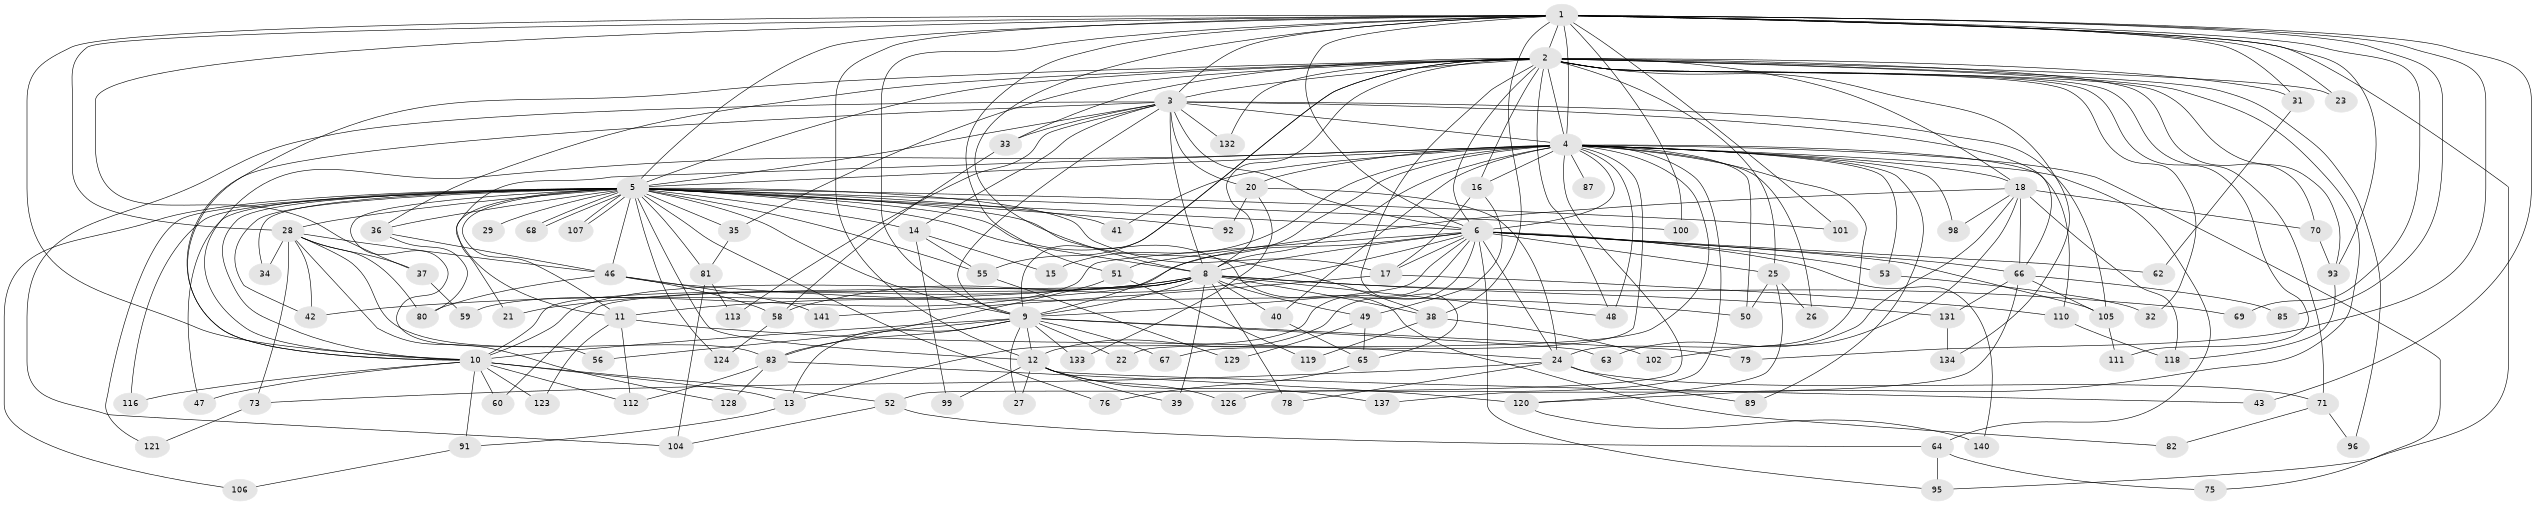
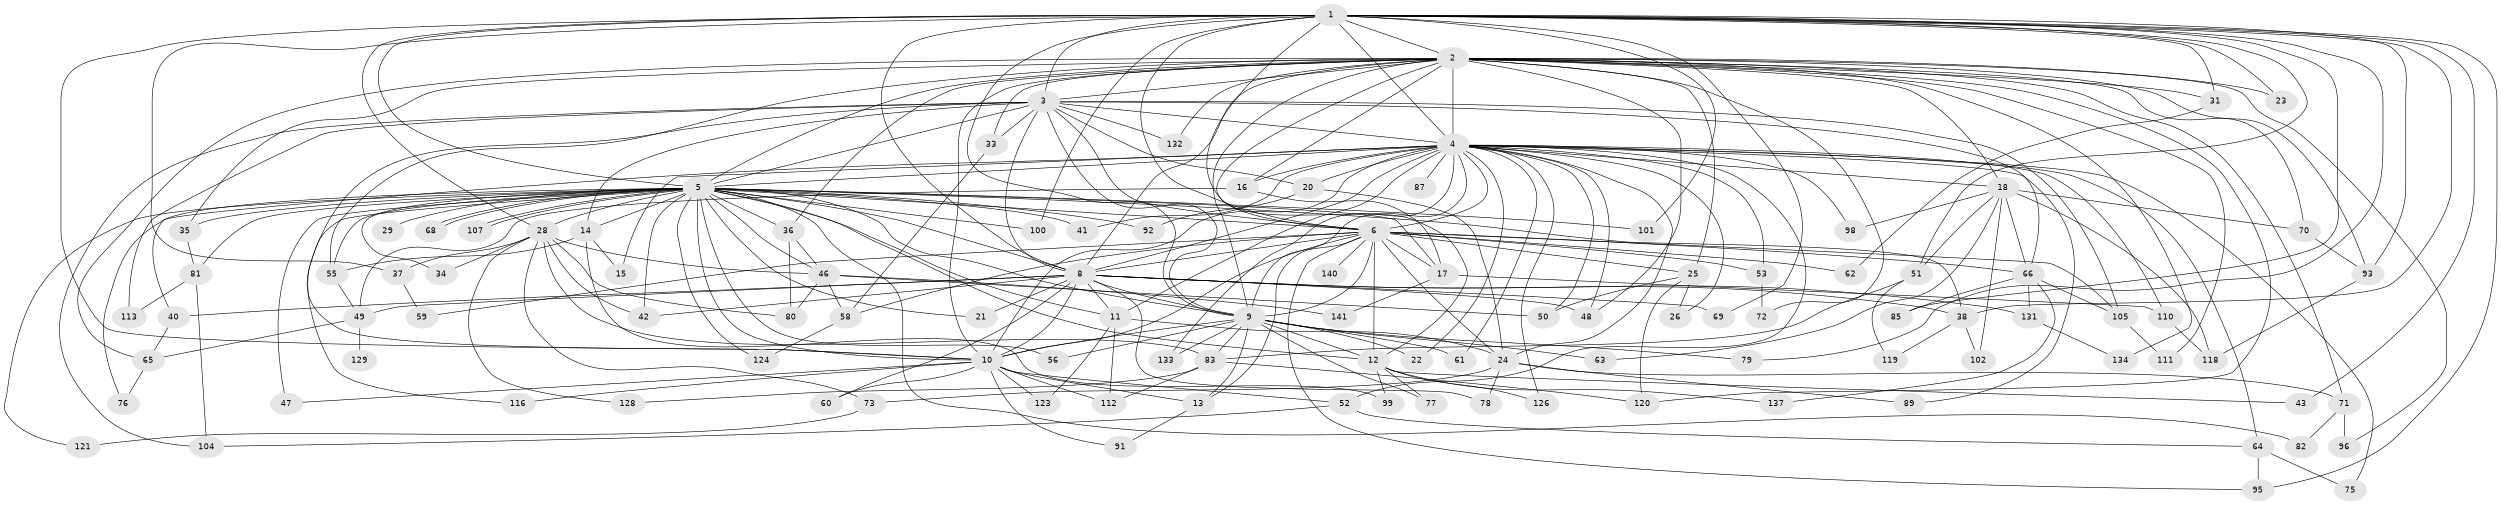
edge "20" -- "133": now "4" -- "133"
edge "55" -- "129": now "55" -- "49"
node "32": label "32" -> "72"
node "67": label "67" -> "61"
node "27": label "27" -> "77"
node "39": removed
edge "120" -- "140": removed
node "106": removed
